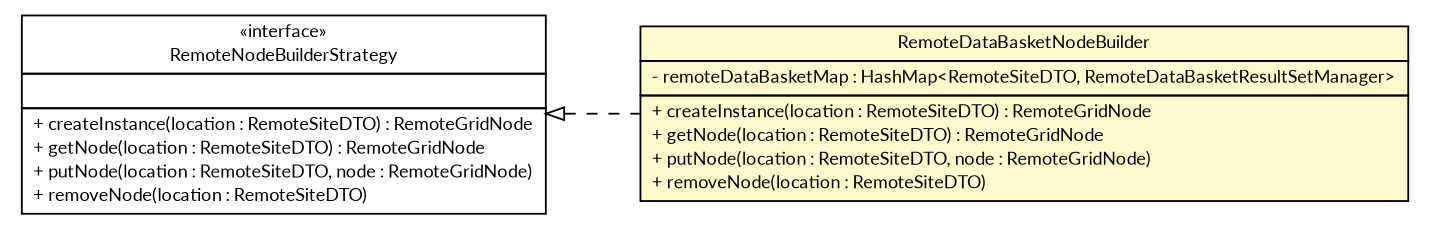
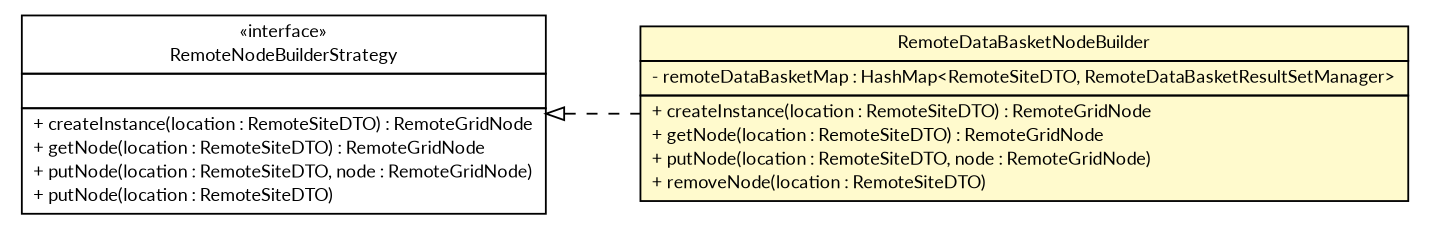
node "RemoteNodeBuilderStrategy": text "+ removeNode(location : RemoteSiteDTO)" -> "+ putNode(location : RemoteSiteDTO)"
